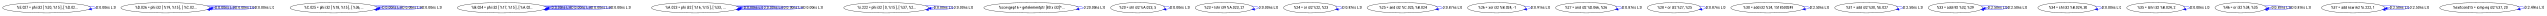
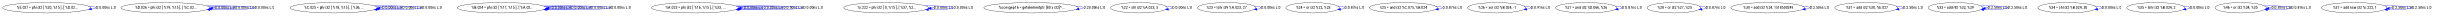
node "%20 = shl i32 %A.023, 5": label "%20 = shl i32 %A.023, 5" -> "%22 = shl i32 %A.023, 5"
node "%25 = and i32 %C.025, %B.024": label "%25 = and i32 %C.025, %B.024" -> "%25 = and i32 %C.075, %B.024"
node "%37 = add nsw i62 %i.222, 1": label "%37 = add nsw i62 %i.222, 1" -> "%37 = add nsw i32 %i.222, 1"
node "%exitcond15 = icmp eq i32 %37, 20": removed
